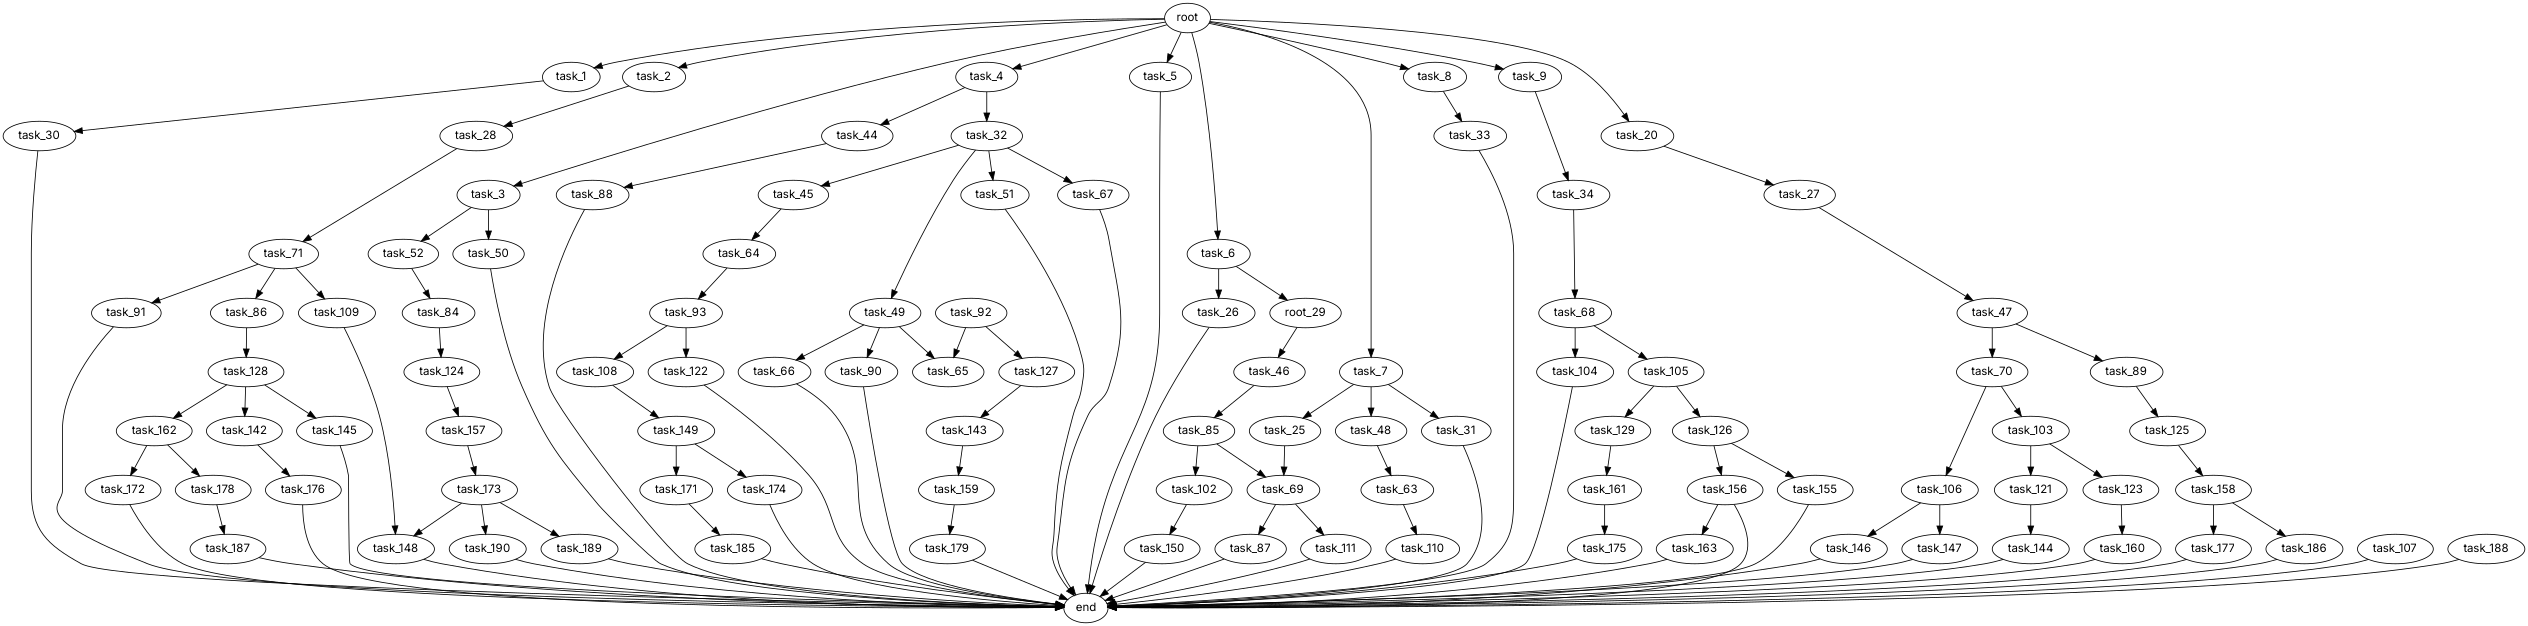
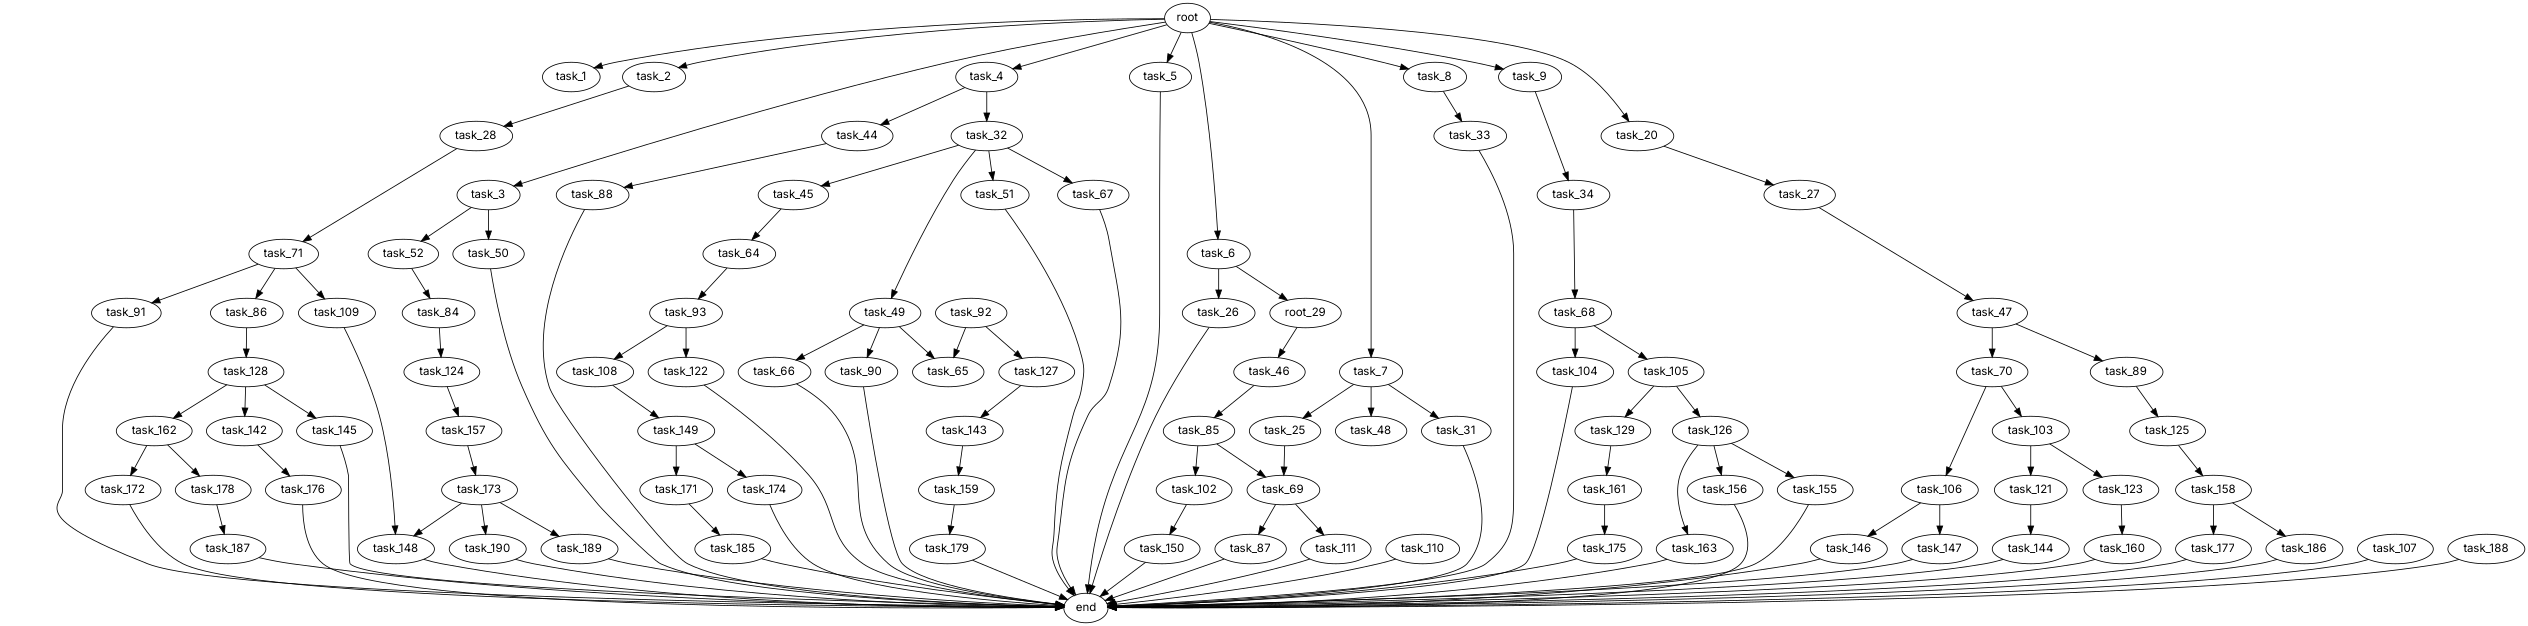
node "task_30": removed
node "task_63": removed
edge "task_156" -> "task_163": now "task_126" -> "task_163"
